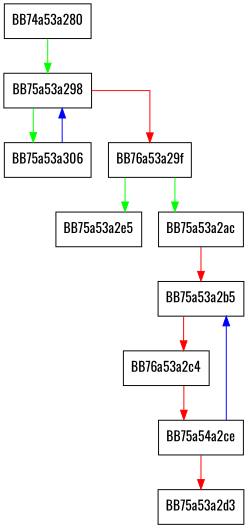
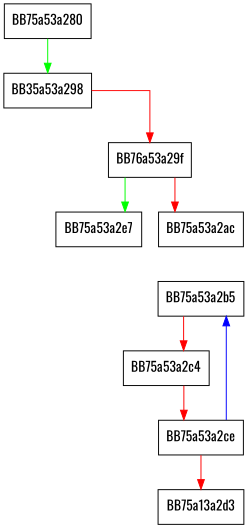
node "BB74a53a280": label "BB74a53a280" -> "BB75a53a280"
node "BB75a53a298": label "BB75a53a298" -> "BB35a53a298"
node "BB75a53a306": removed
edge "BB76a53a29f" -> "BB75a53a2ac": color green -> red
node "BB75a53a2e5": label "BB75a53a2e5" -> "BB75a53a2e7"
edge "BB75a53a2ac" -> "BB75a53a2b5": removed
node "BB76a53a2c4": label "BB76a53a2c4" -> "BB75a53a2c4"
node "BB75a54a2ce": label "BB75a54a2ce" -> "BB75a53a2ce"
node "BB75a53a2d3": label "BB75a53a2d3" -> "BB75a13a2d3"
